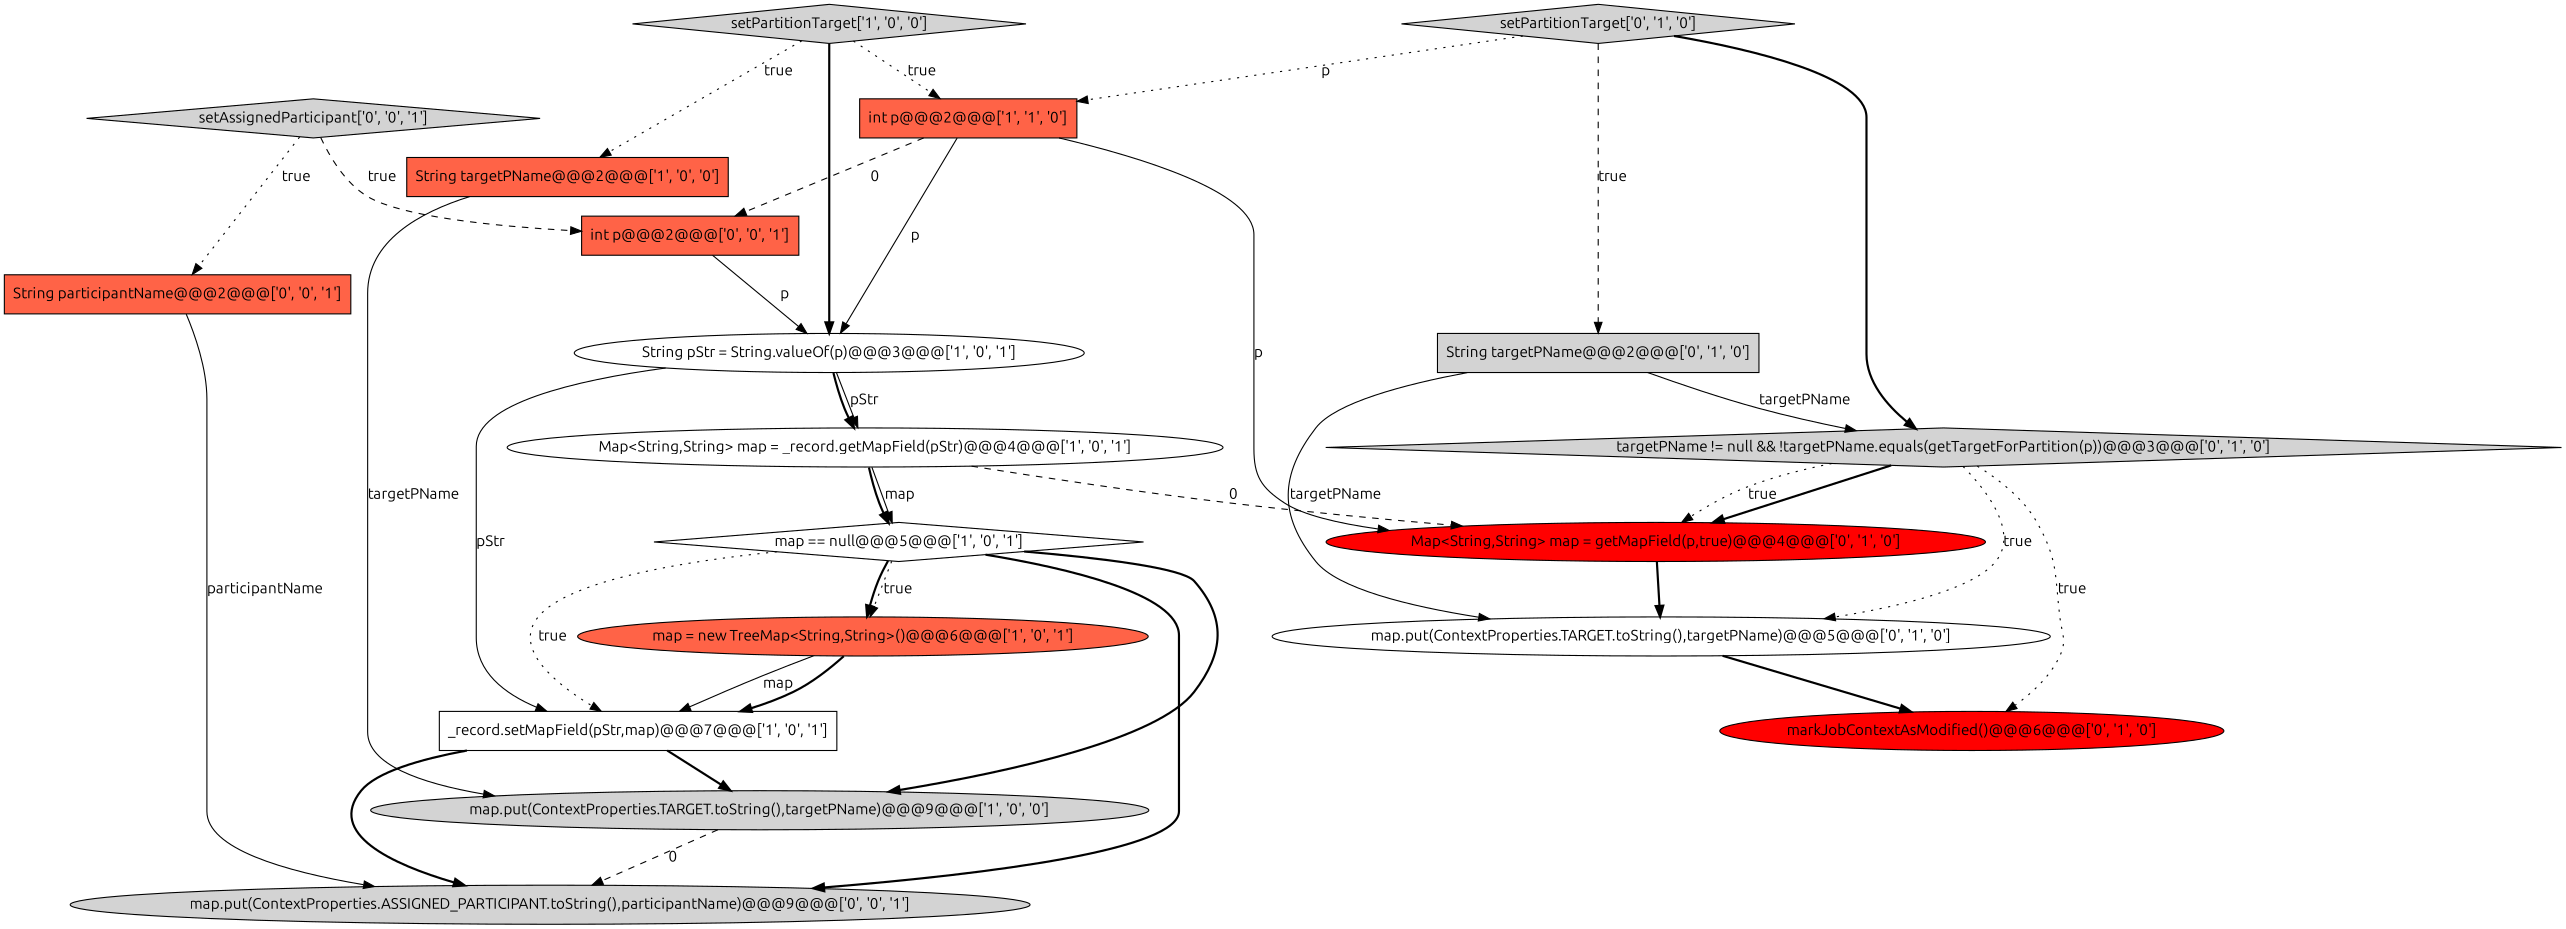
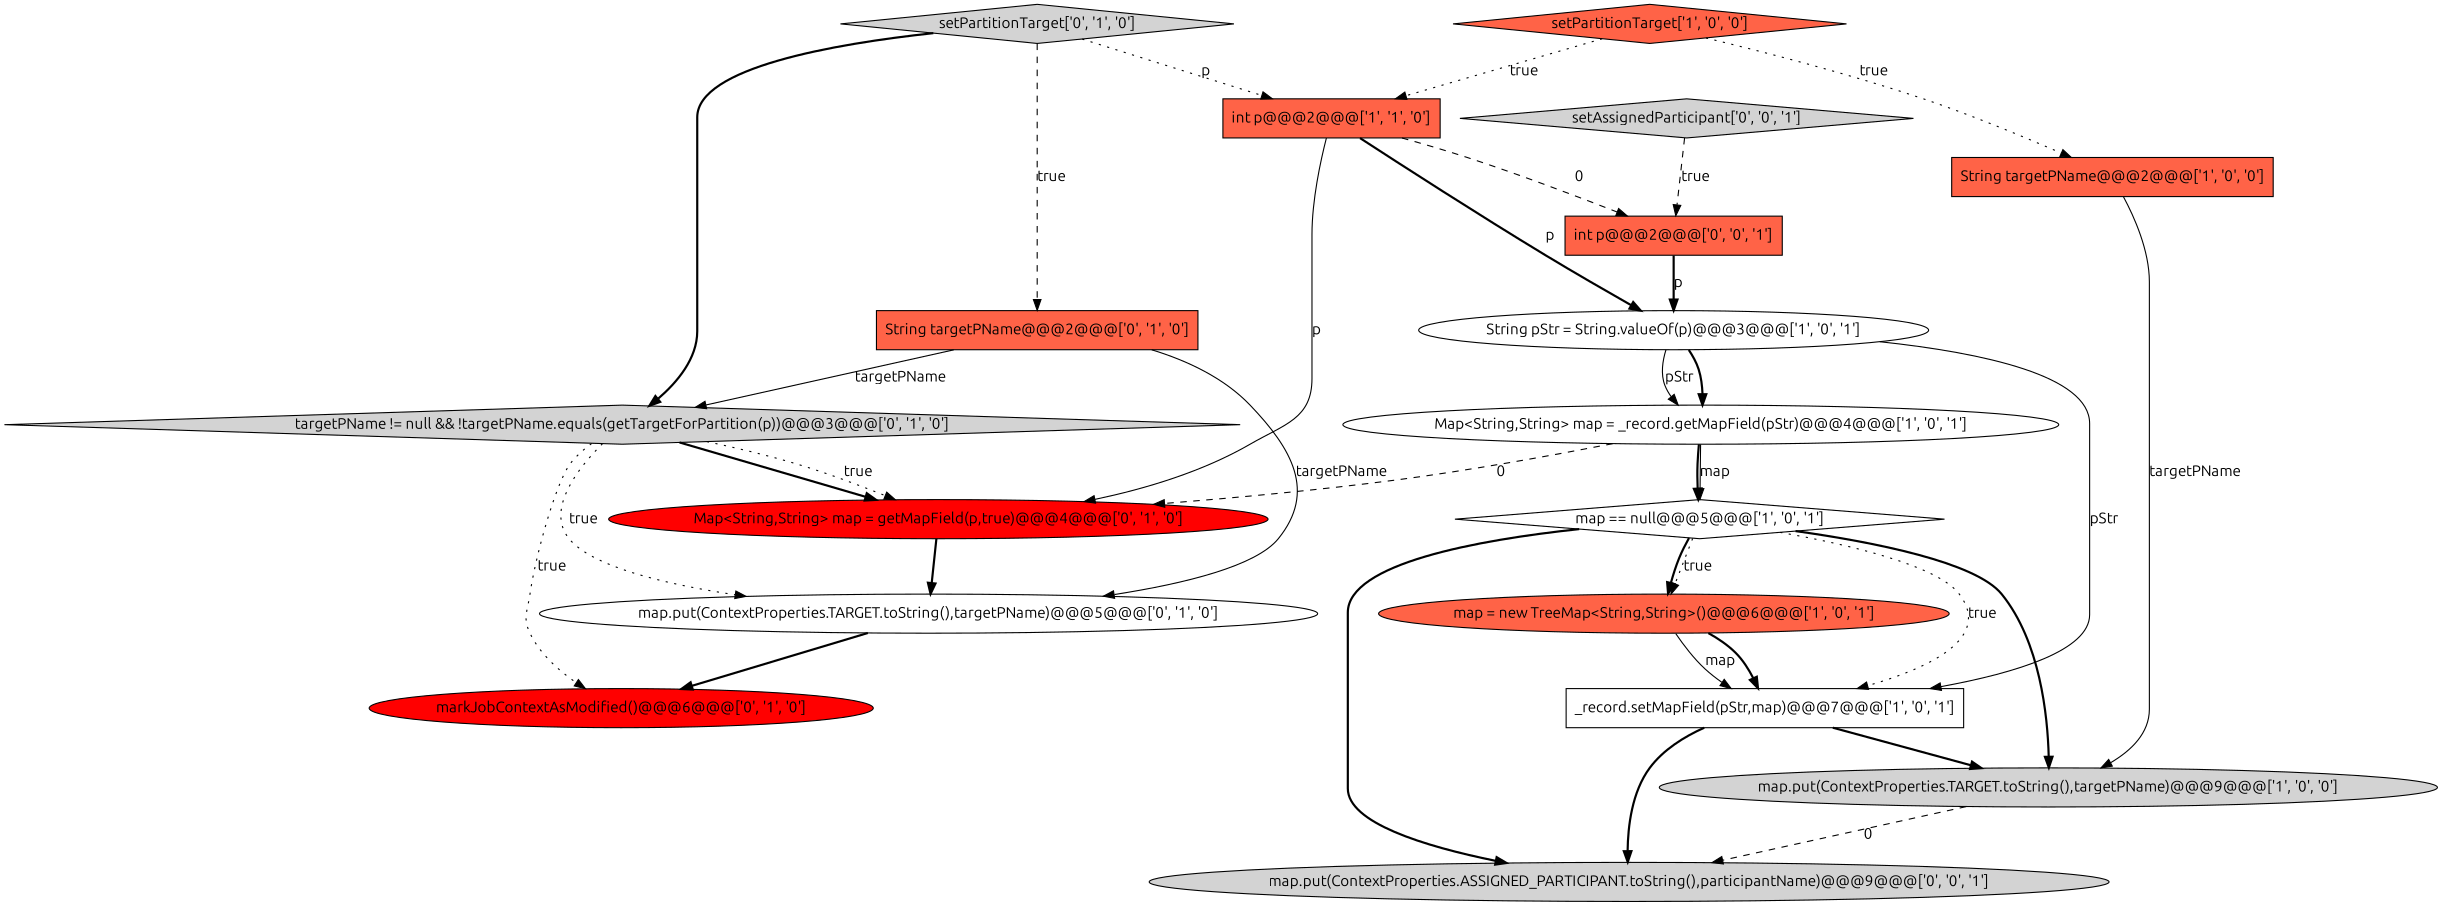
node "setPartitionTarget['1', '0', '0']": fillcolor lightgray -> tomato
edge "setPartitionTarget['1', '0', '0']" -> "String pStr = String.valueOf(p)@@@3@@@['1', '0', '1']": removed
edge "int p@@@2@@@['1', '1', '0']" -> "String pStr = String.valueOf(p)@@@3@@@['1', '0', '1']": style solid -> bold
edge "int p@@@2@@@['0', '0', '1']" -> "String pStr = String.valueOf(p)@@@3@@@['1', '0', '1']": style solid -> bold
node "String participantName@@@2@@@['0', '0', '1']": removed
node "String targetPName@@@2@@@['0', '1', '0']": fillcolor lightgray -> tomato
